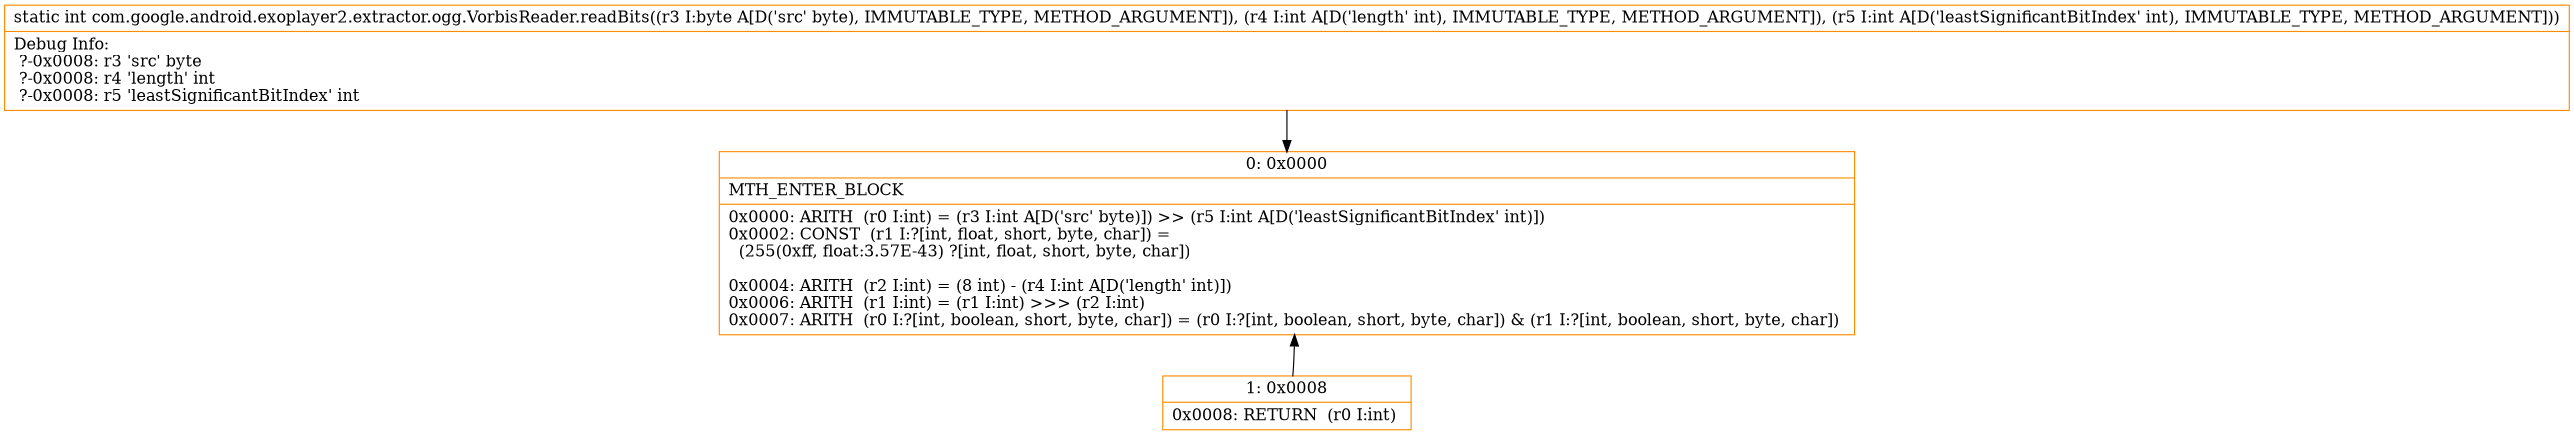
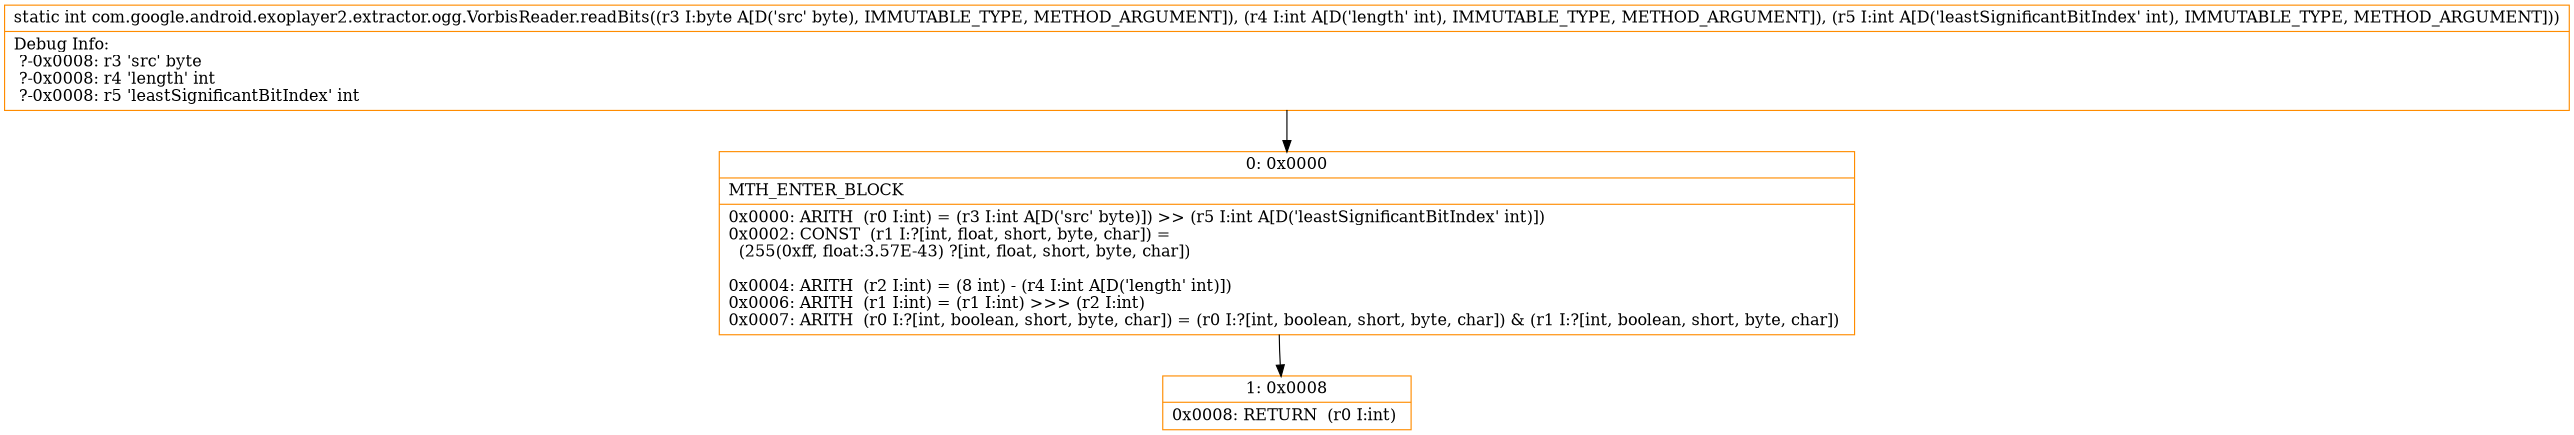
edge "1: 0x0008" -> "0: 0x0000": reversed
